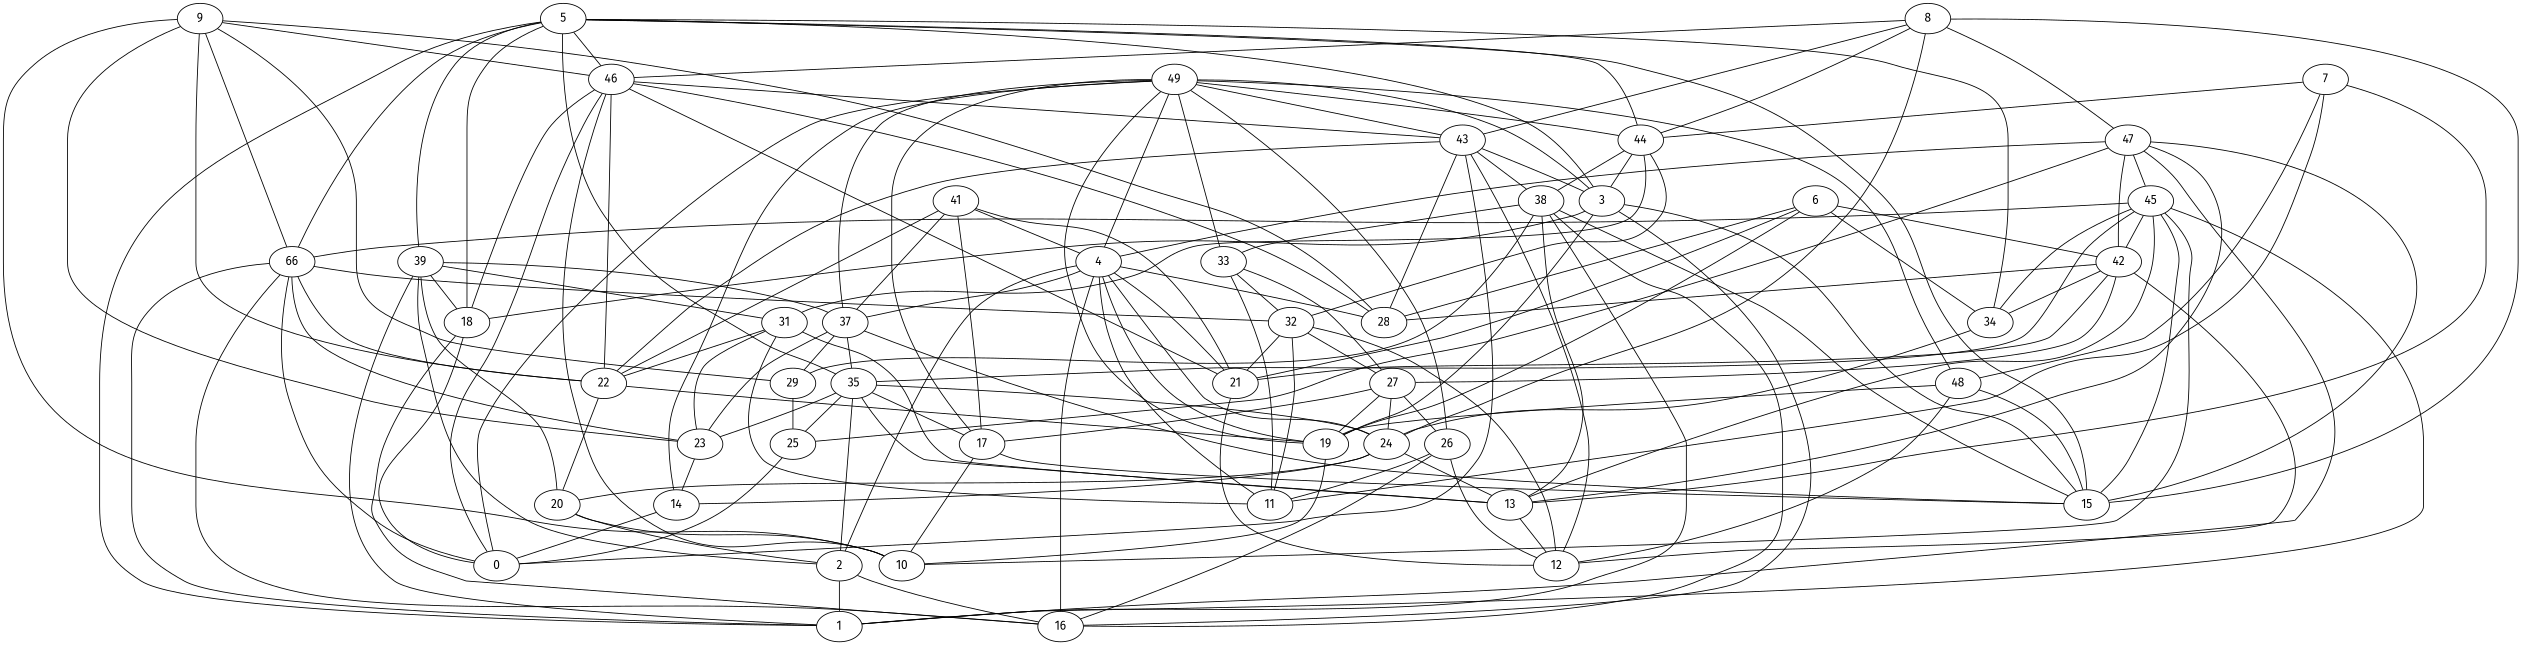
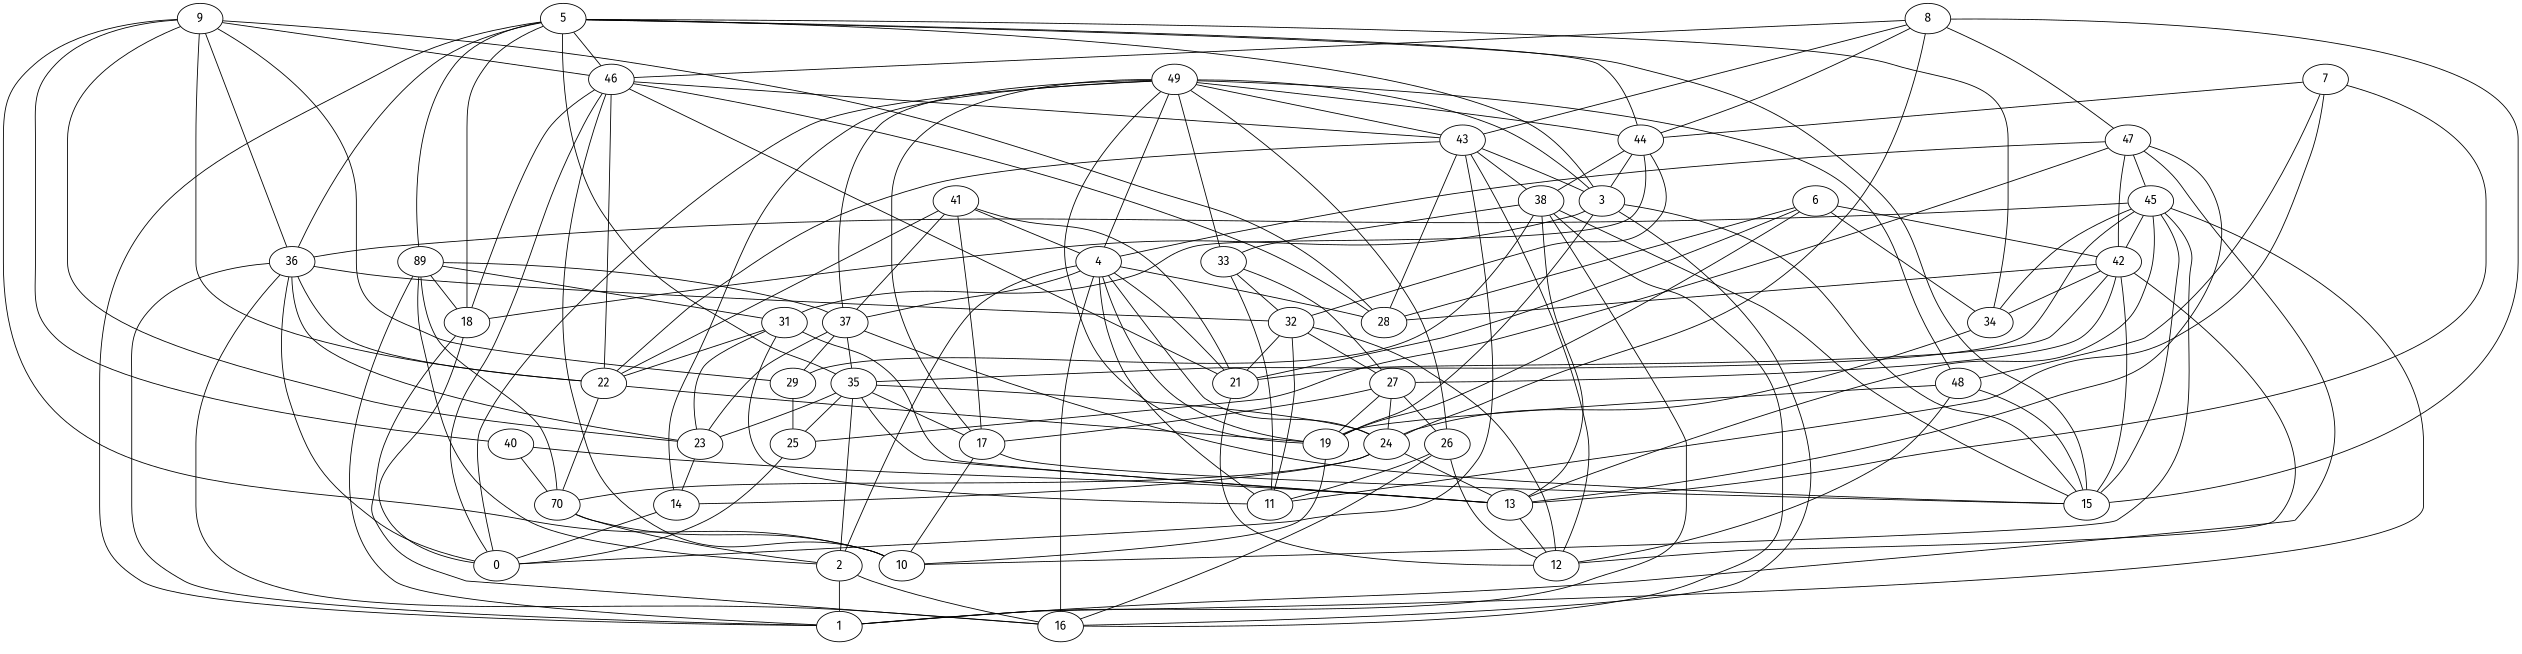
node "66": label "66" -> "36"
node "39": label "39" -> "89"
edge "47" -- "15": now "42" -- "15"
node "40": added
node "20": label "20" -> "70"
